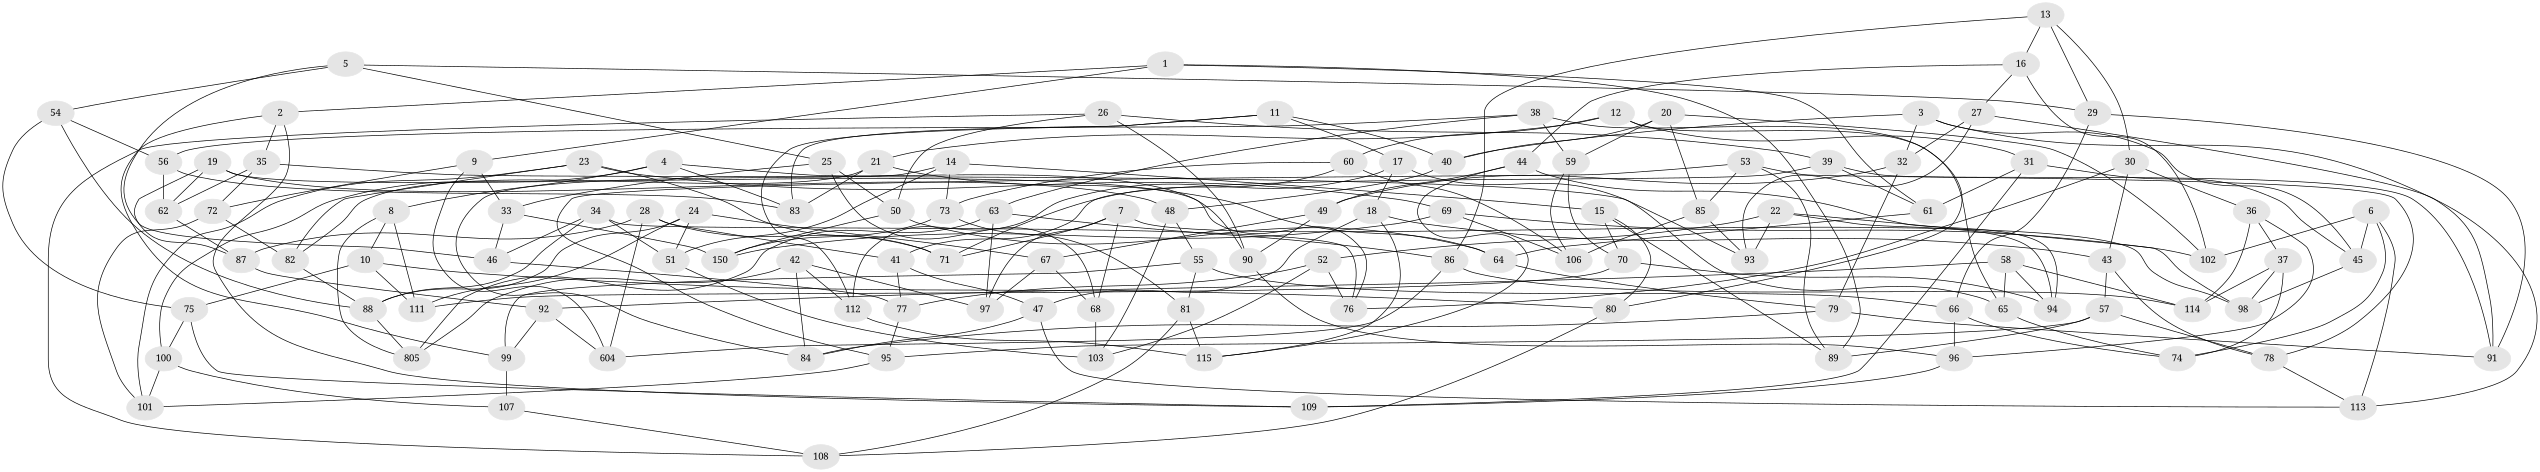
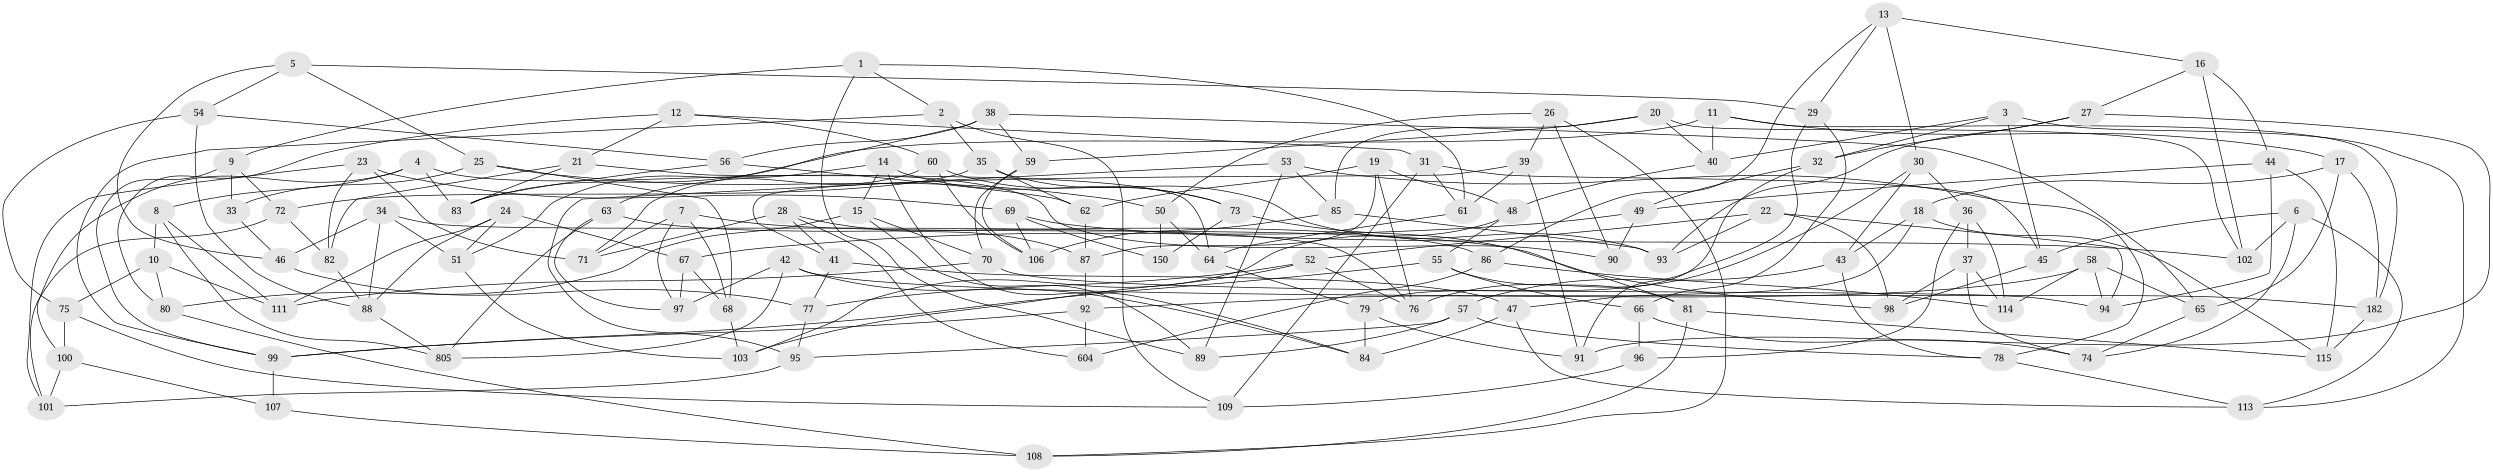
edge "33" -- "150": removed
edge "9" -- "604": now "9" -- "99"
node "112": label "112" -> "182"
edge "90" -- "96": removed
